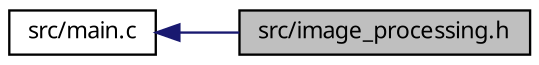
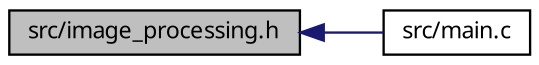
edge "src/image_processing.h" -> "src/main.c": reversed
